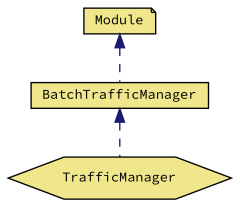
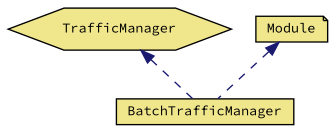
edge "TrafficManager" -> "BatchTrafficManager": reversed
